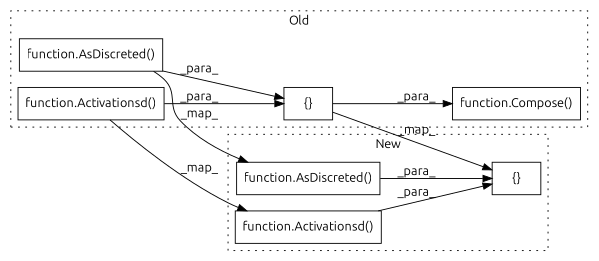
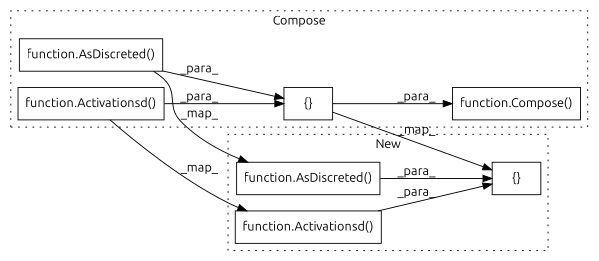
cluster "Old": label "Old" -> "Compose"
